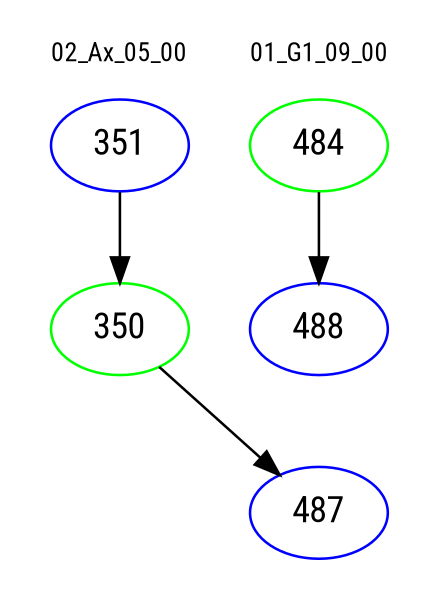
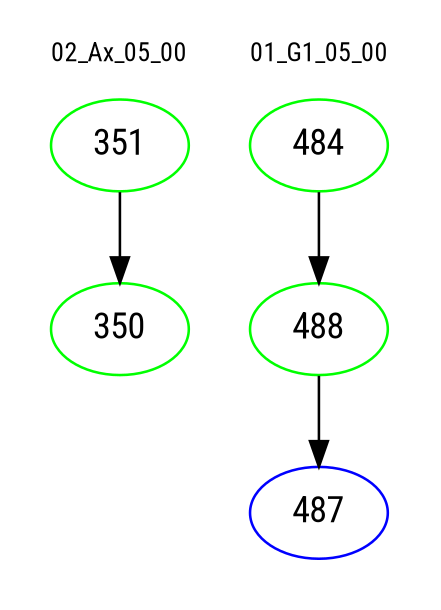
cluster "01_G1_09_00": label "01_G1_09_00" -> "01_G1_05_00"
node "351": color blue -> green
node "488": color blue -> green
edge "350" -> "487": now "488" -> "487"
